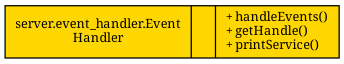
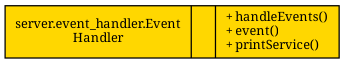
node "server.event_handler.Event": text "+ getHandle()" -> "+ event()"
